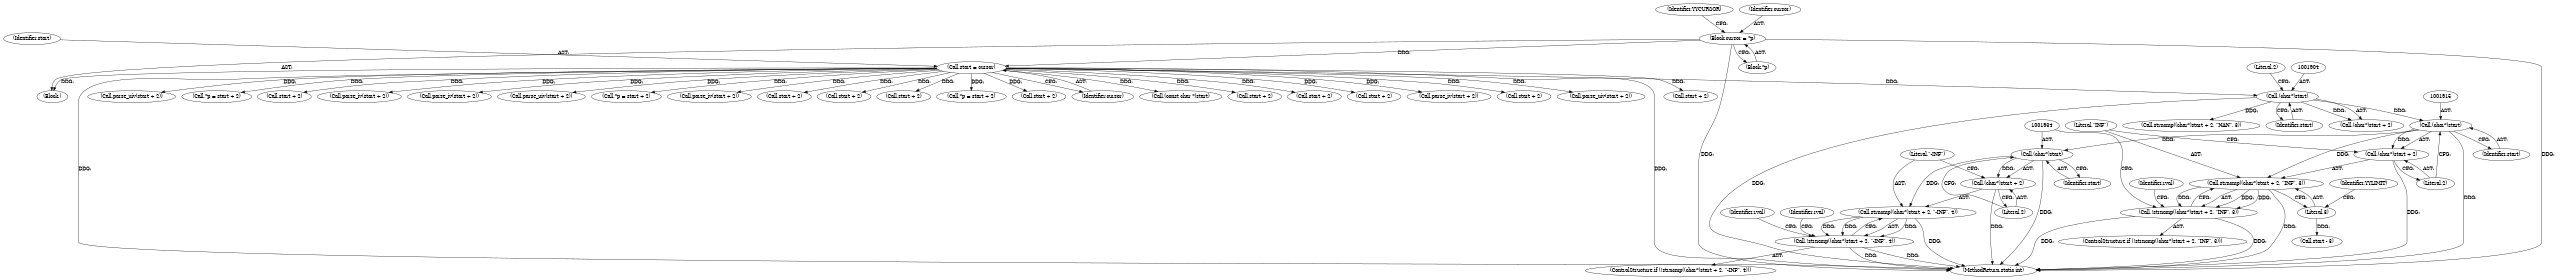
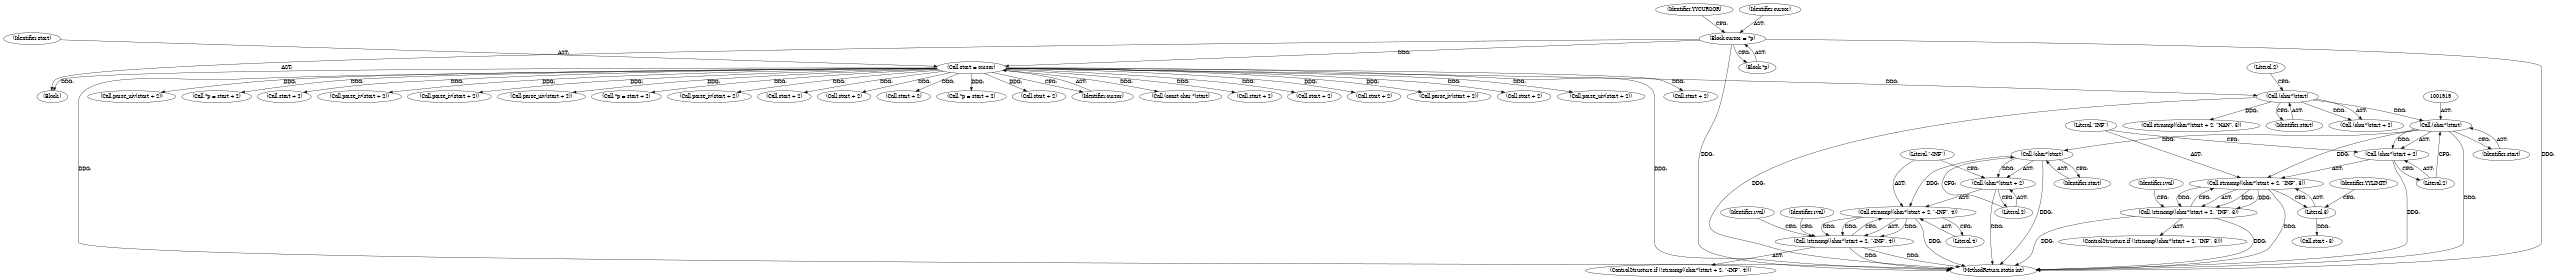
node "1001904": removed
node "1001915": label "1001915" -> "1001919"
node "1001934": removed
node "(Literal,4)": added
